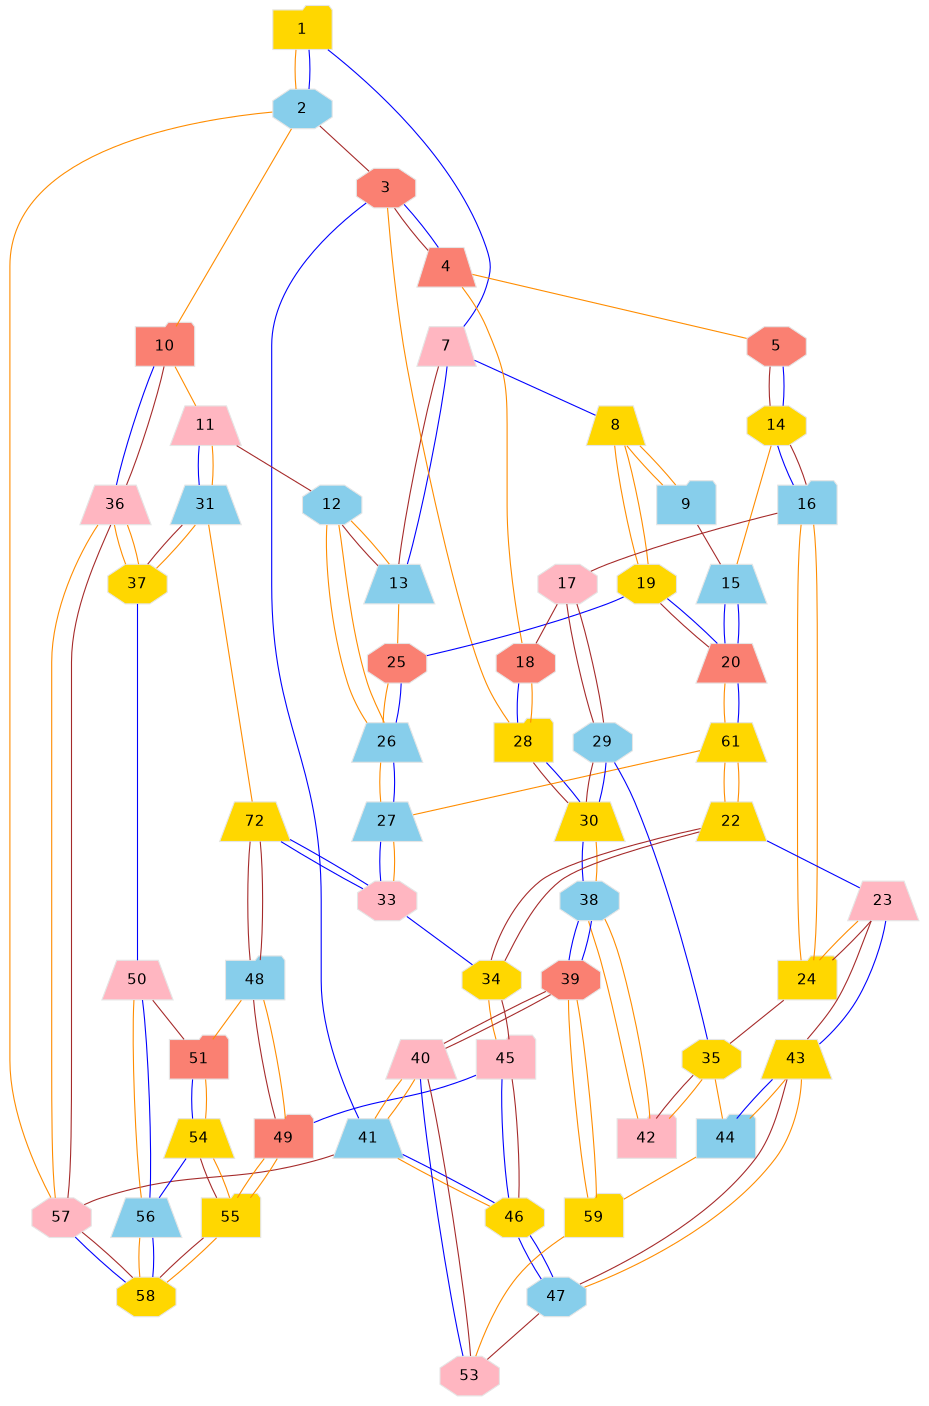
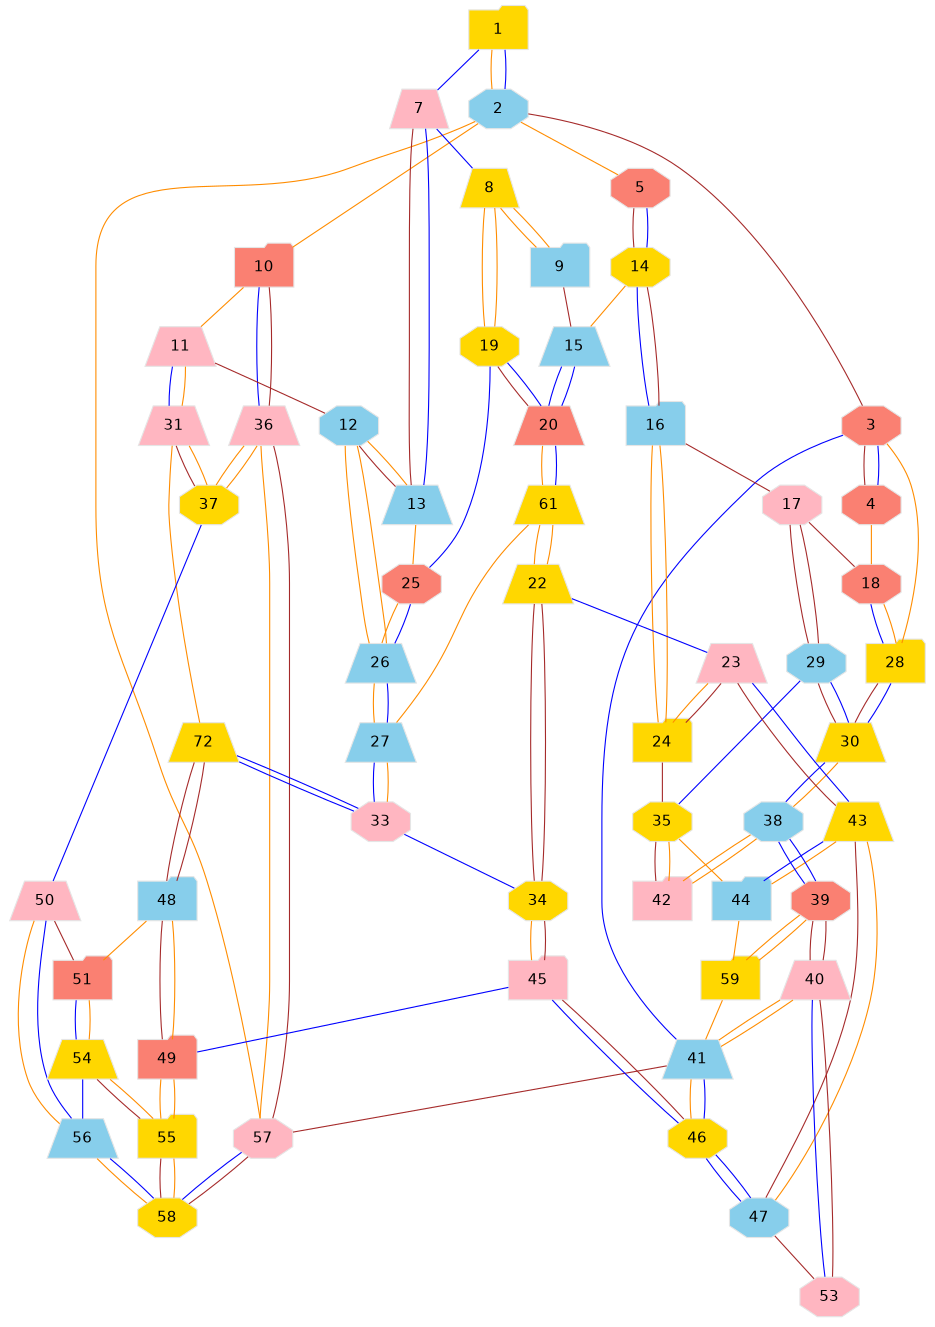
node "4": shape trapezium -> octagon
edge "4" -- "5": now "2" -- "5"
node "31": fillcolor skyblue -> lightpink
edge "59" -- "53": now "59" -- "41"
